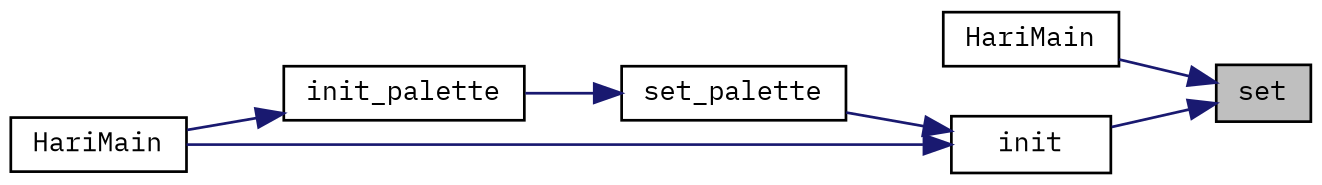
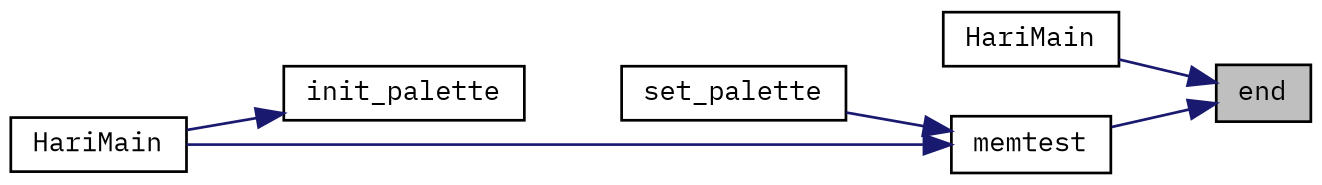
edge "init_palette" -> "set_palette": removed
node "set": label "set" -> "end"
node "init": label "init" -> "memtest"
